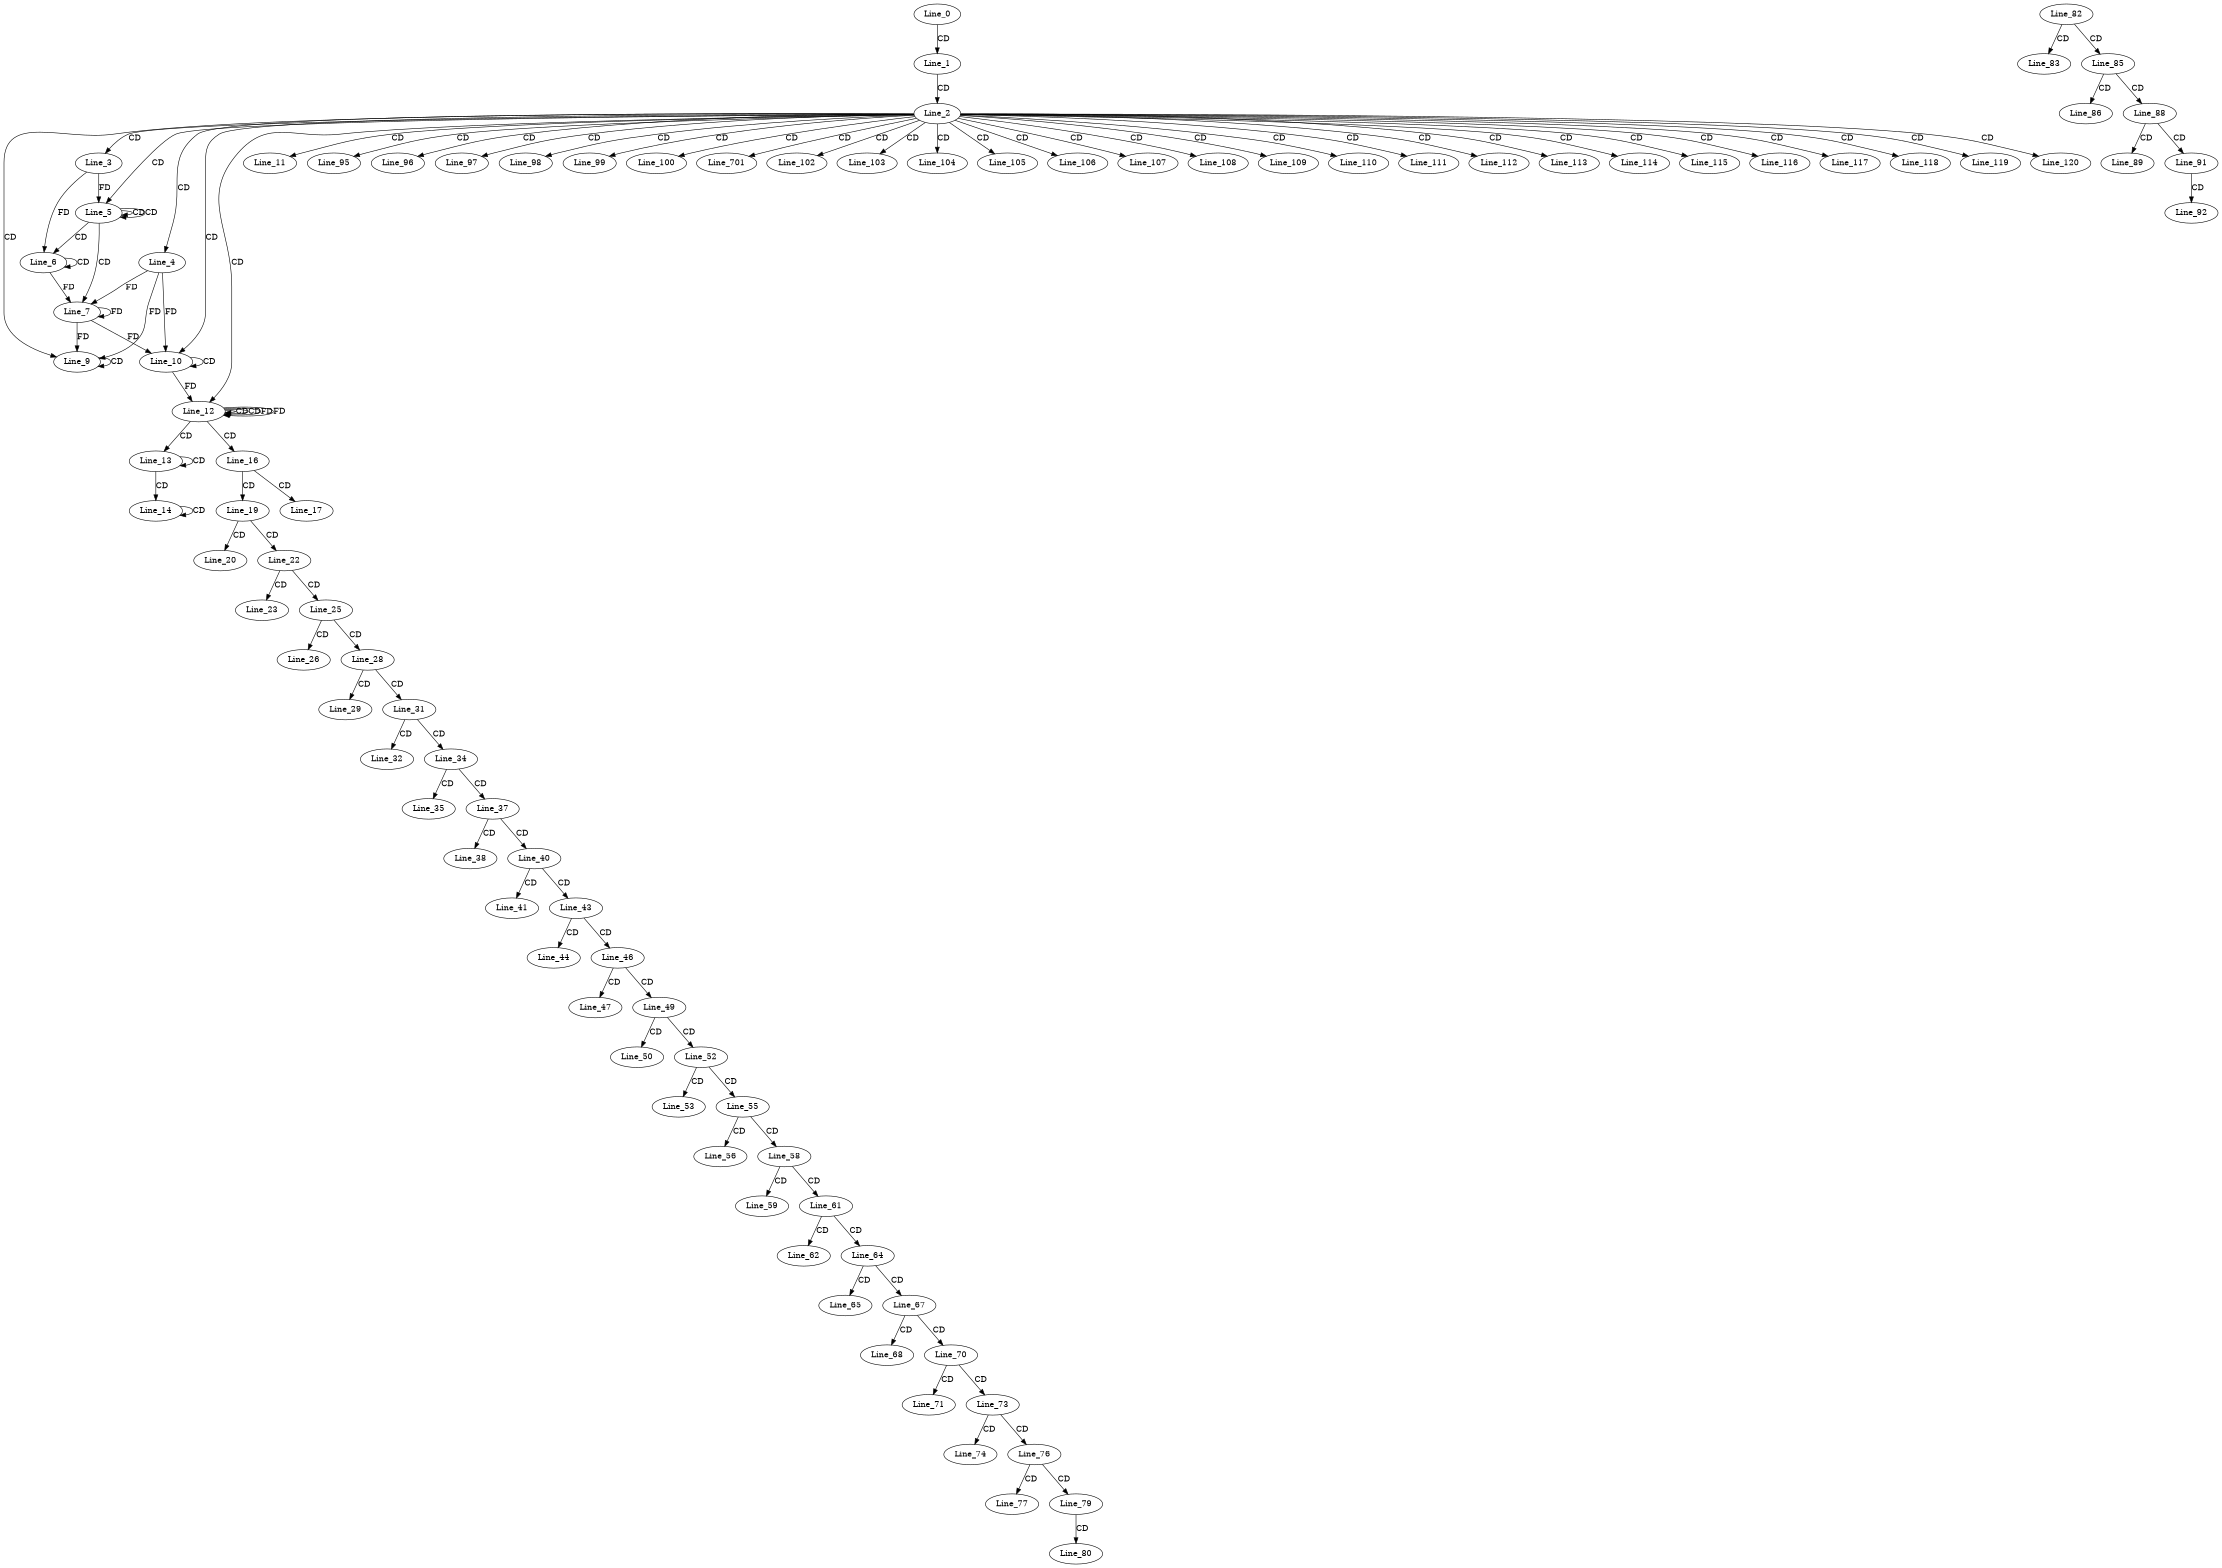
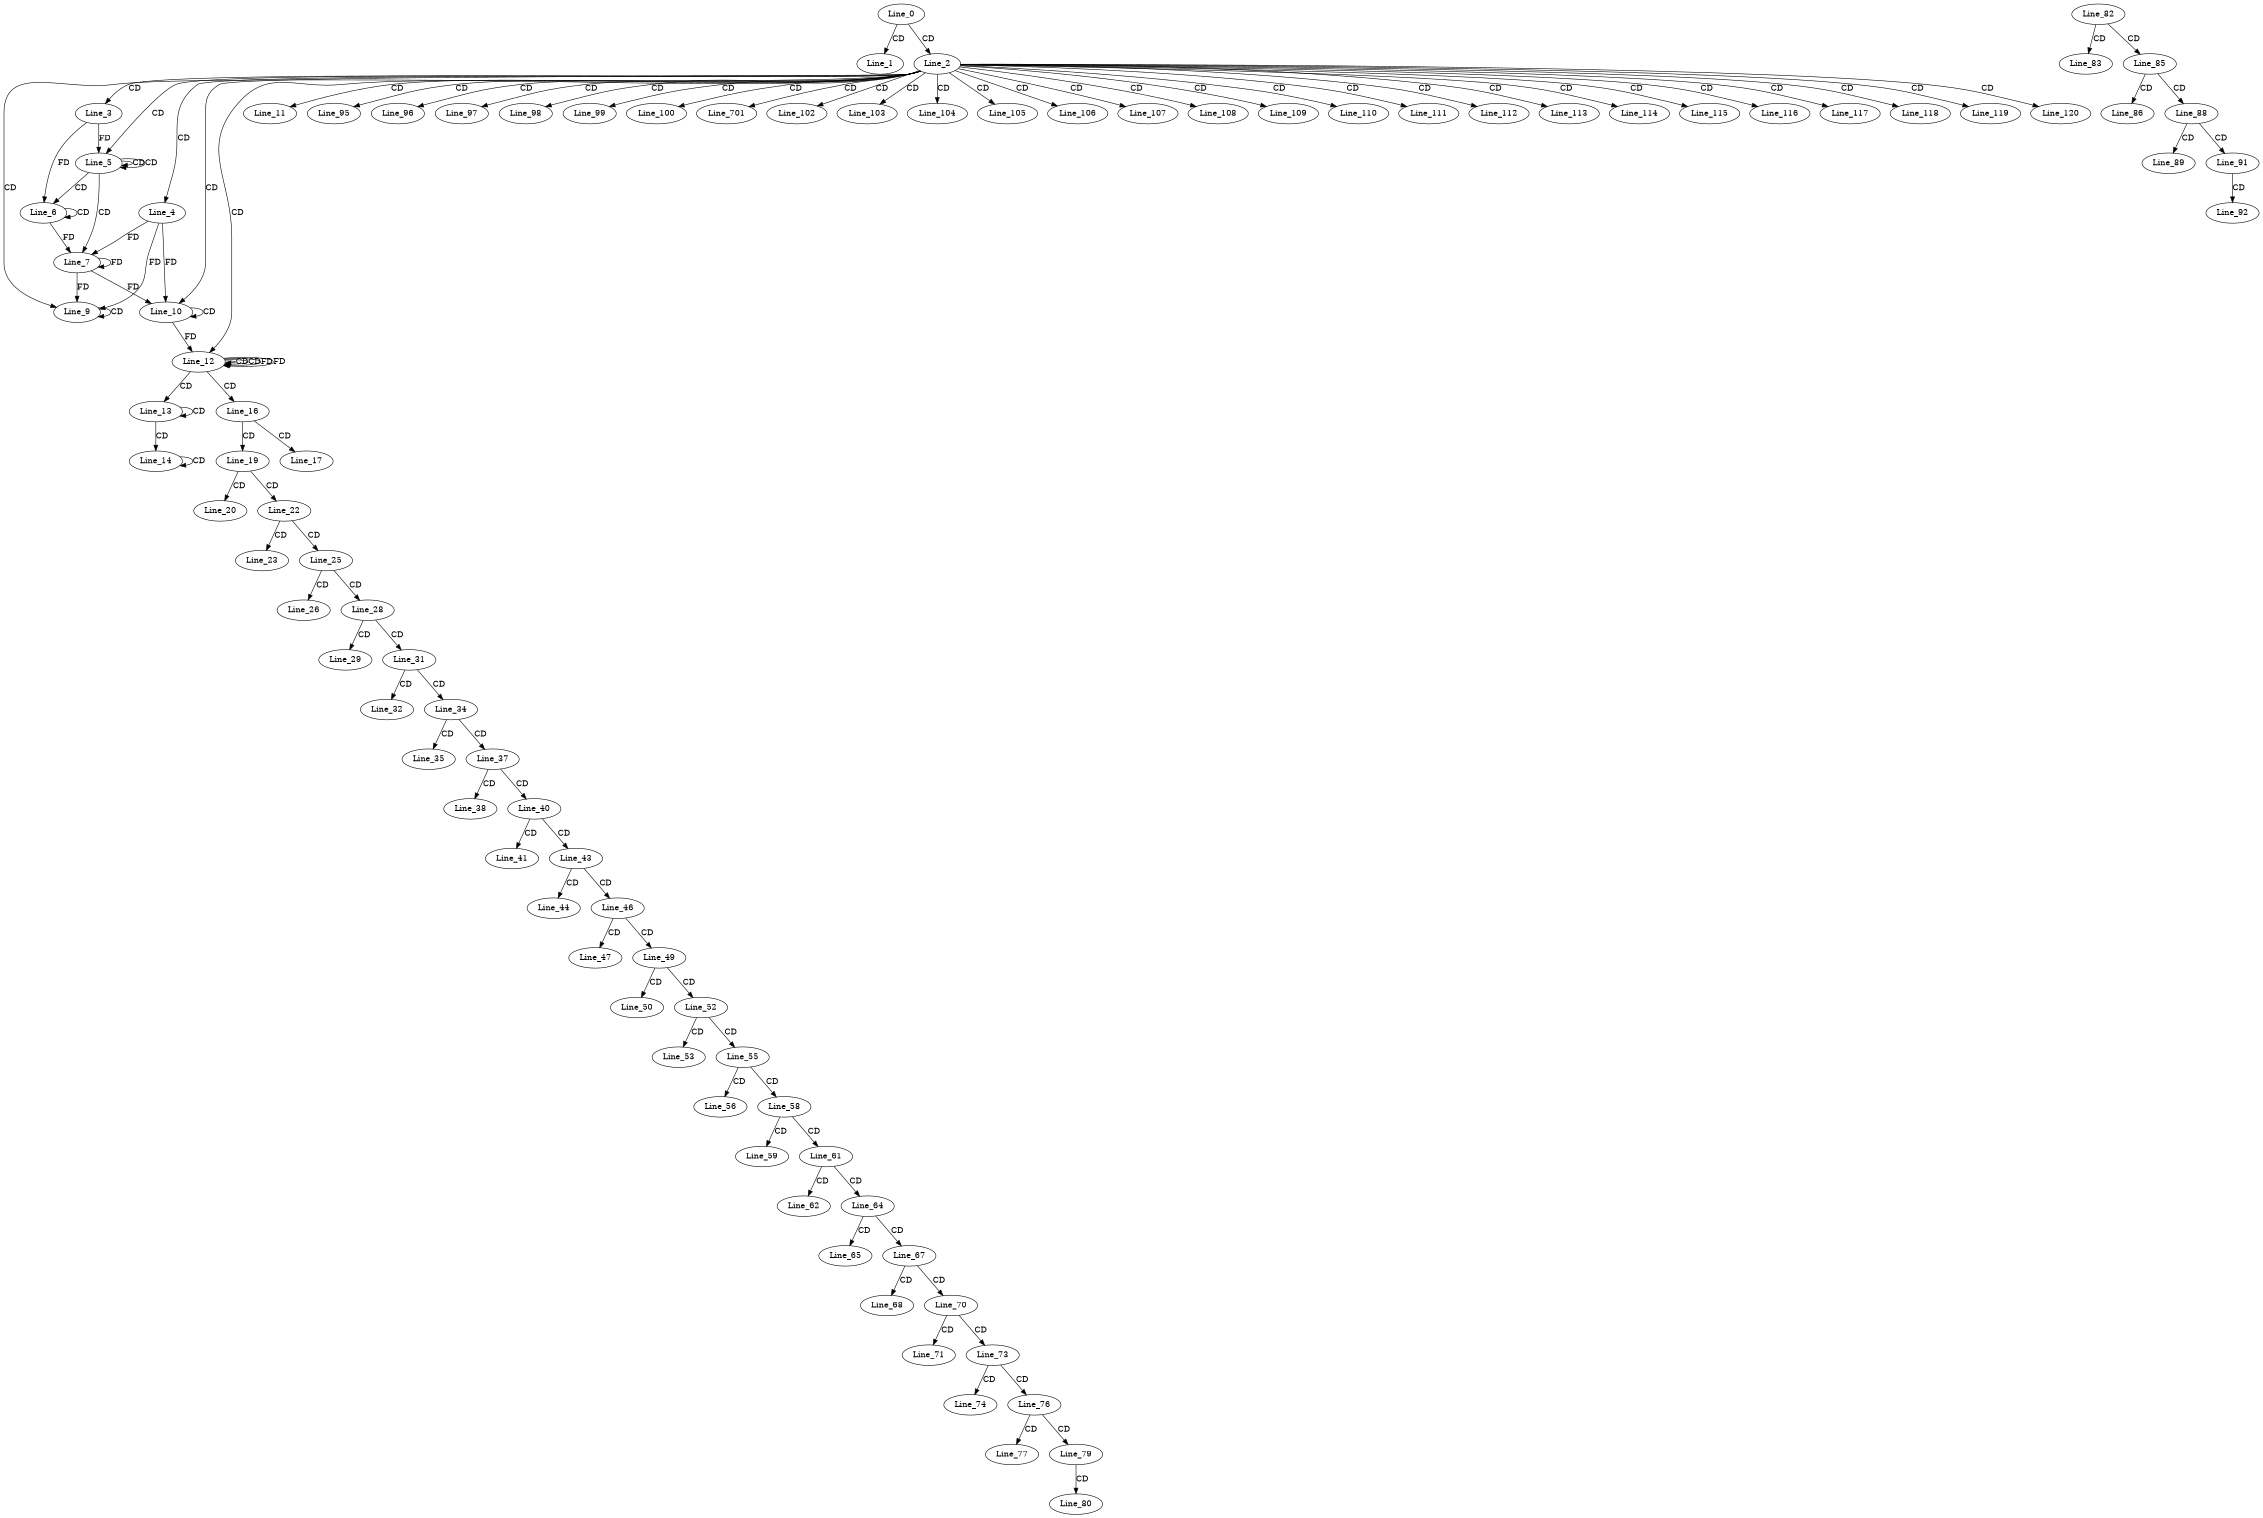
edge "Line_1" -> "Line_2": now "Line_0" -> "Line_2"
